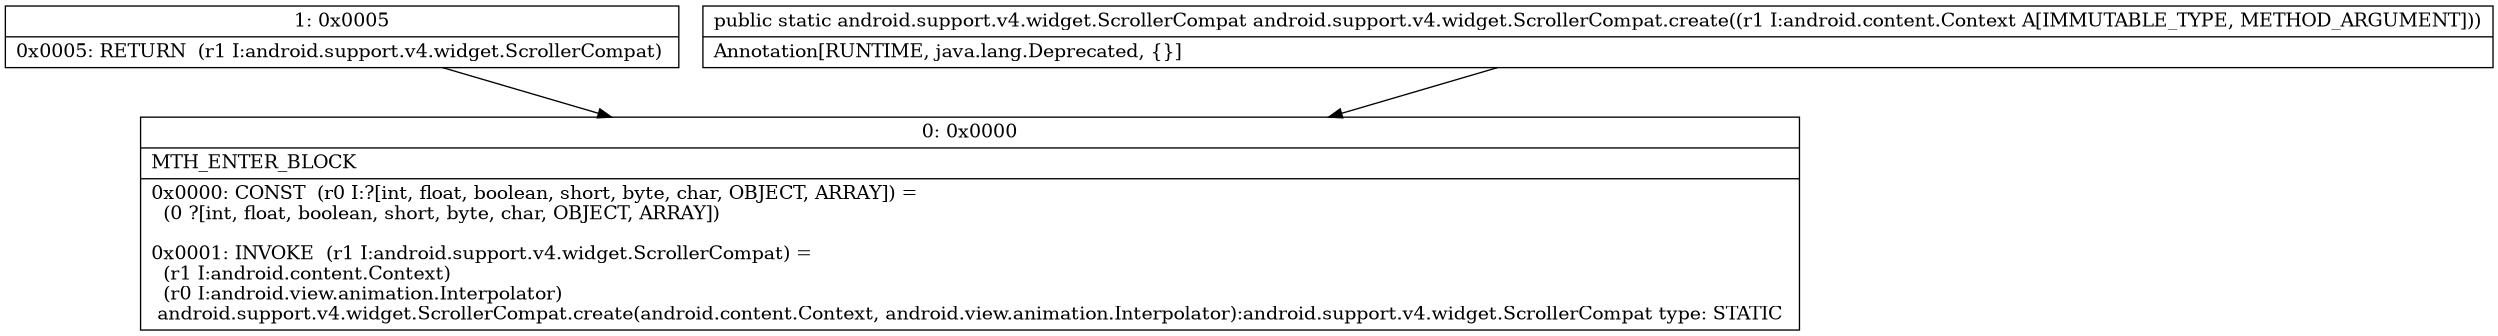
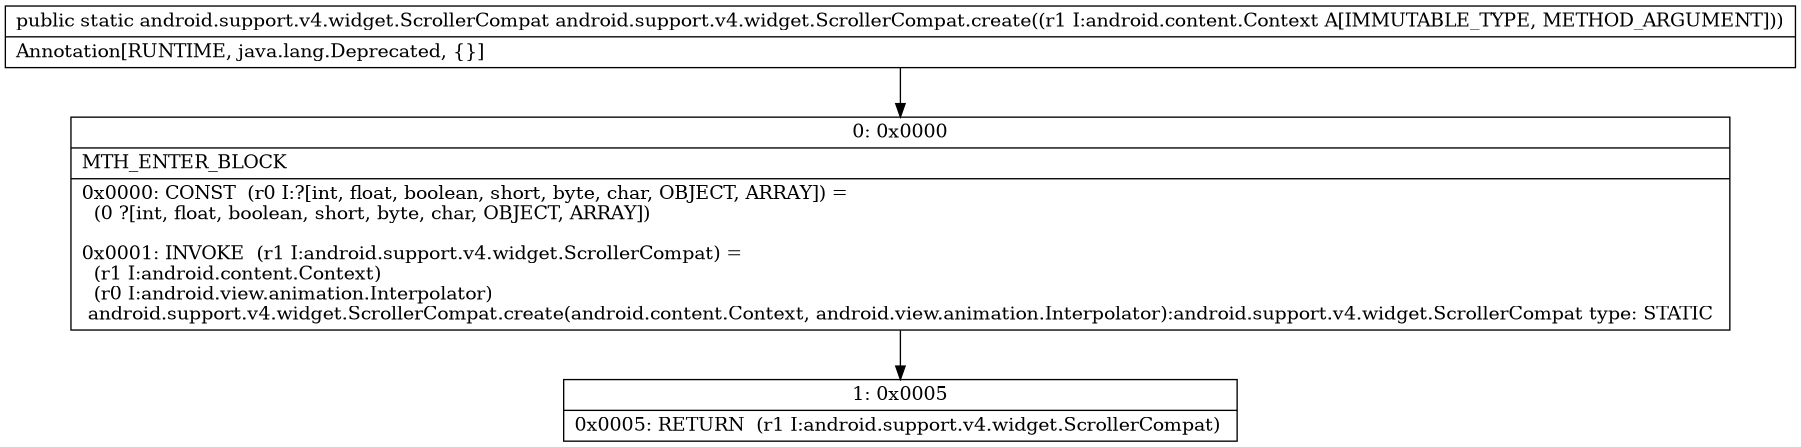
edge "1: 0x0005" -> "0: 0x0000": reversed
